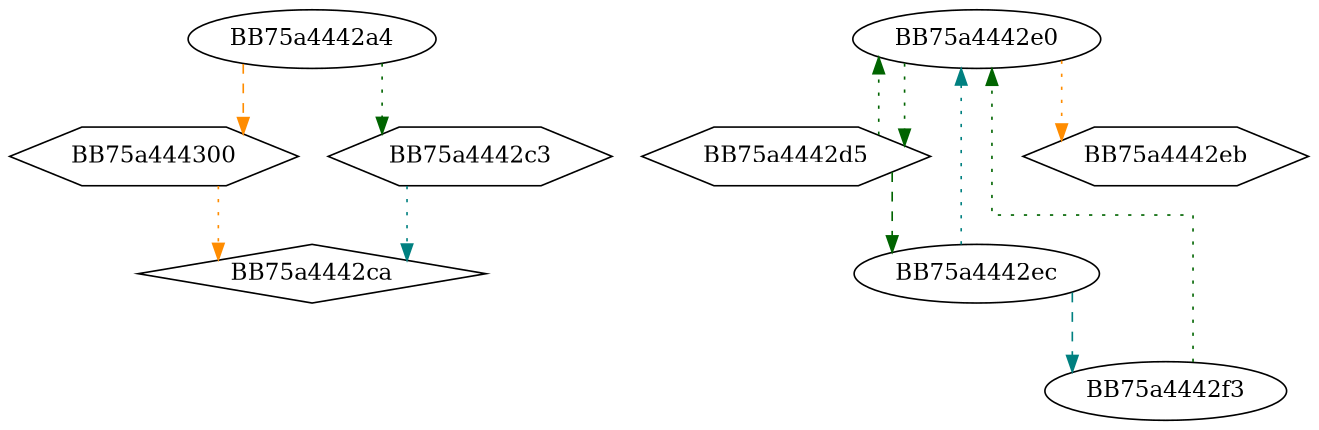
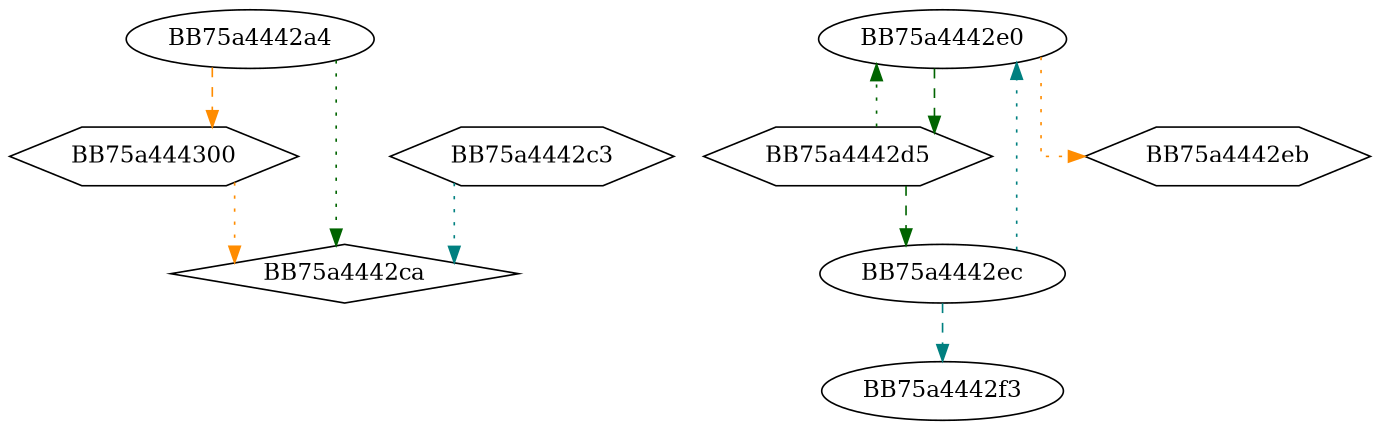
edge "BB75a4442a4" -> "BB75a4442c3": now "BB75a4442a4" -> "BB75a4442ca"
edge "BB75a4442e0" -> "BB75a4442d5": style dotted -> dashed
edge "BB75a4442f3" -> "BB75a4442e0": removed
